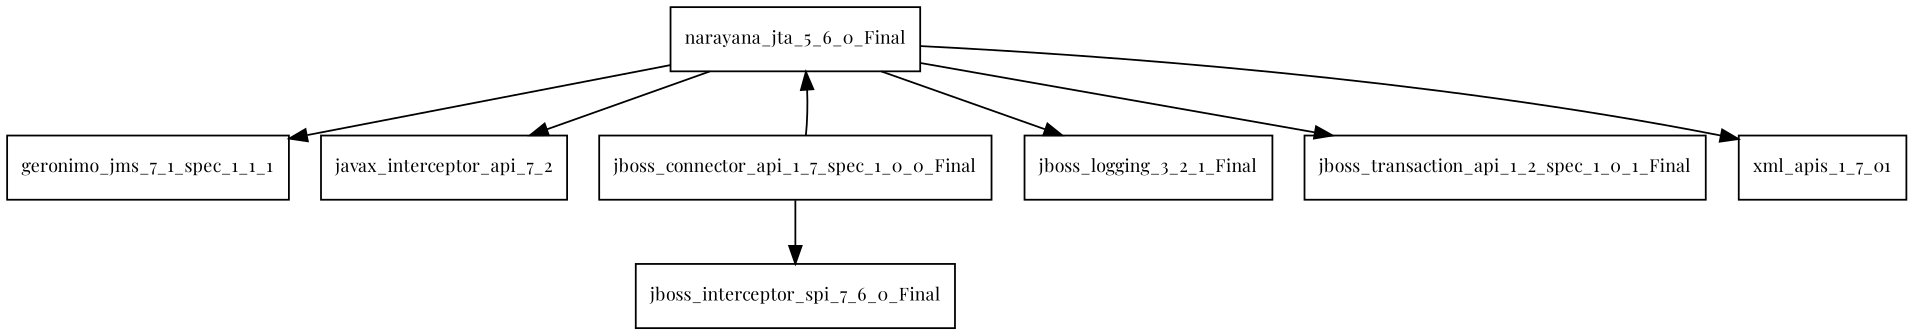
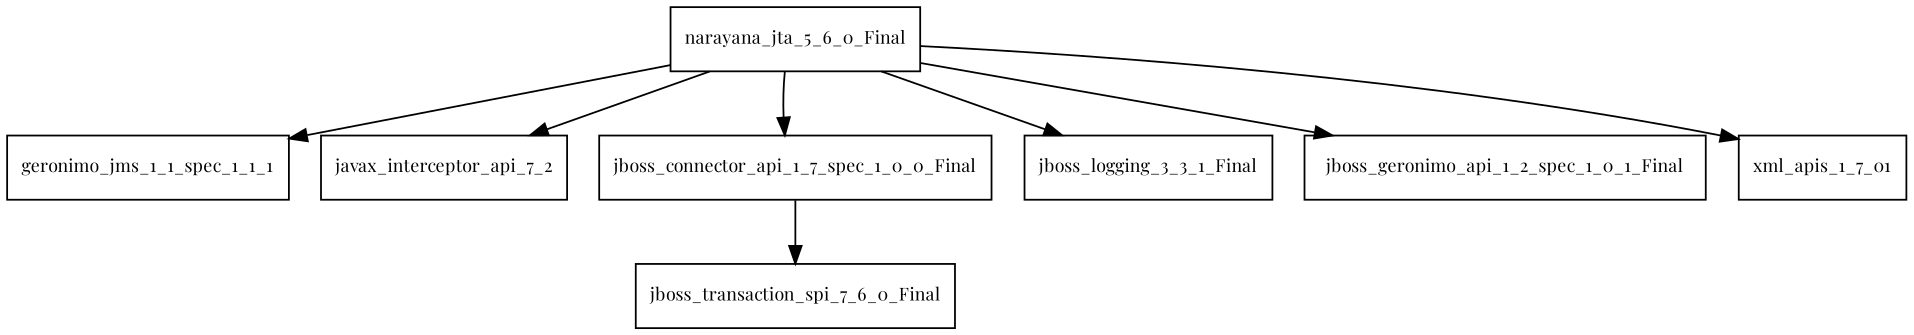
edge "jboss_connector_api_1_7_spec_1_0_0_Final" -> "narayana_jta_5_6_0_Final": reversed
node "geronimo_jms_7_1_spec_1_1_1": label "geronimo_jms_7_1_spec_1_1_1" -> "geronimo_jms_1_1_spec_1_1_1"
node "jboss_logging_3_2_1_Final": label "jboss_logging_3_2_1_Final" -> "jboss_logging_3_3_1_Final"
node "jboss_transaction_api_1_2_spec_1_0_1_Final": label "jboss_transaction_api_1_2_spec_1_0_1_Final" -> "jboss_geronimo_api_1_2_spec_1_0_1_Final"
node "jboss_interceptor_spi_7_6_0_Final": label "jboss_interceptor_spi_7_6_0_Final" -> "jboss_transaction_spi_7_6_0_Final"
